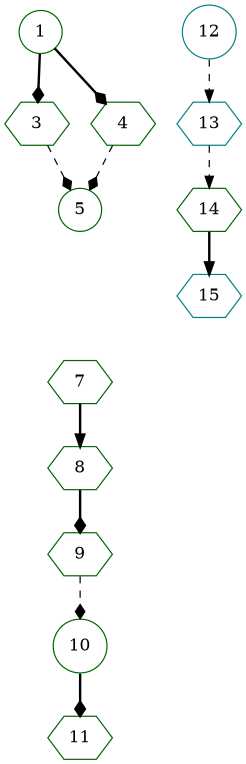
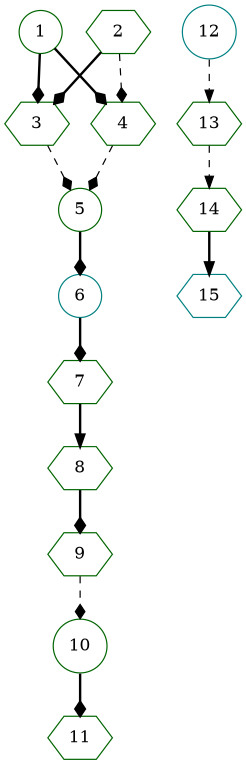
node "2": added
node "13": color teal -> darkgreen
node "6": added
